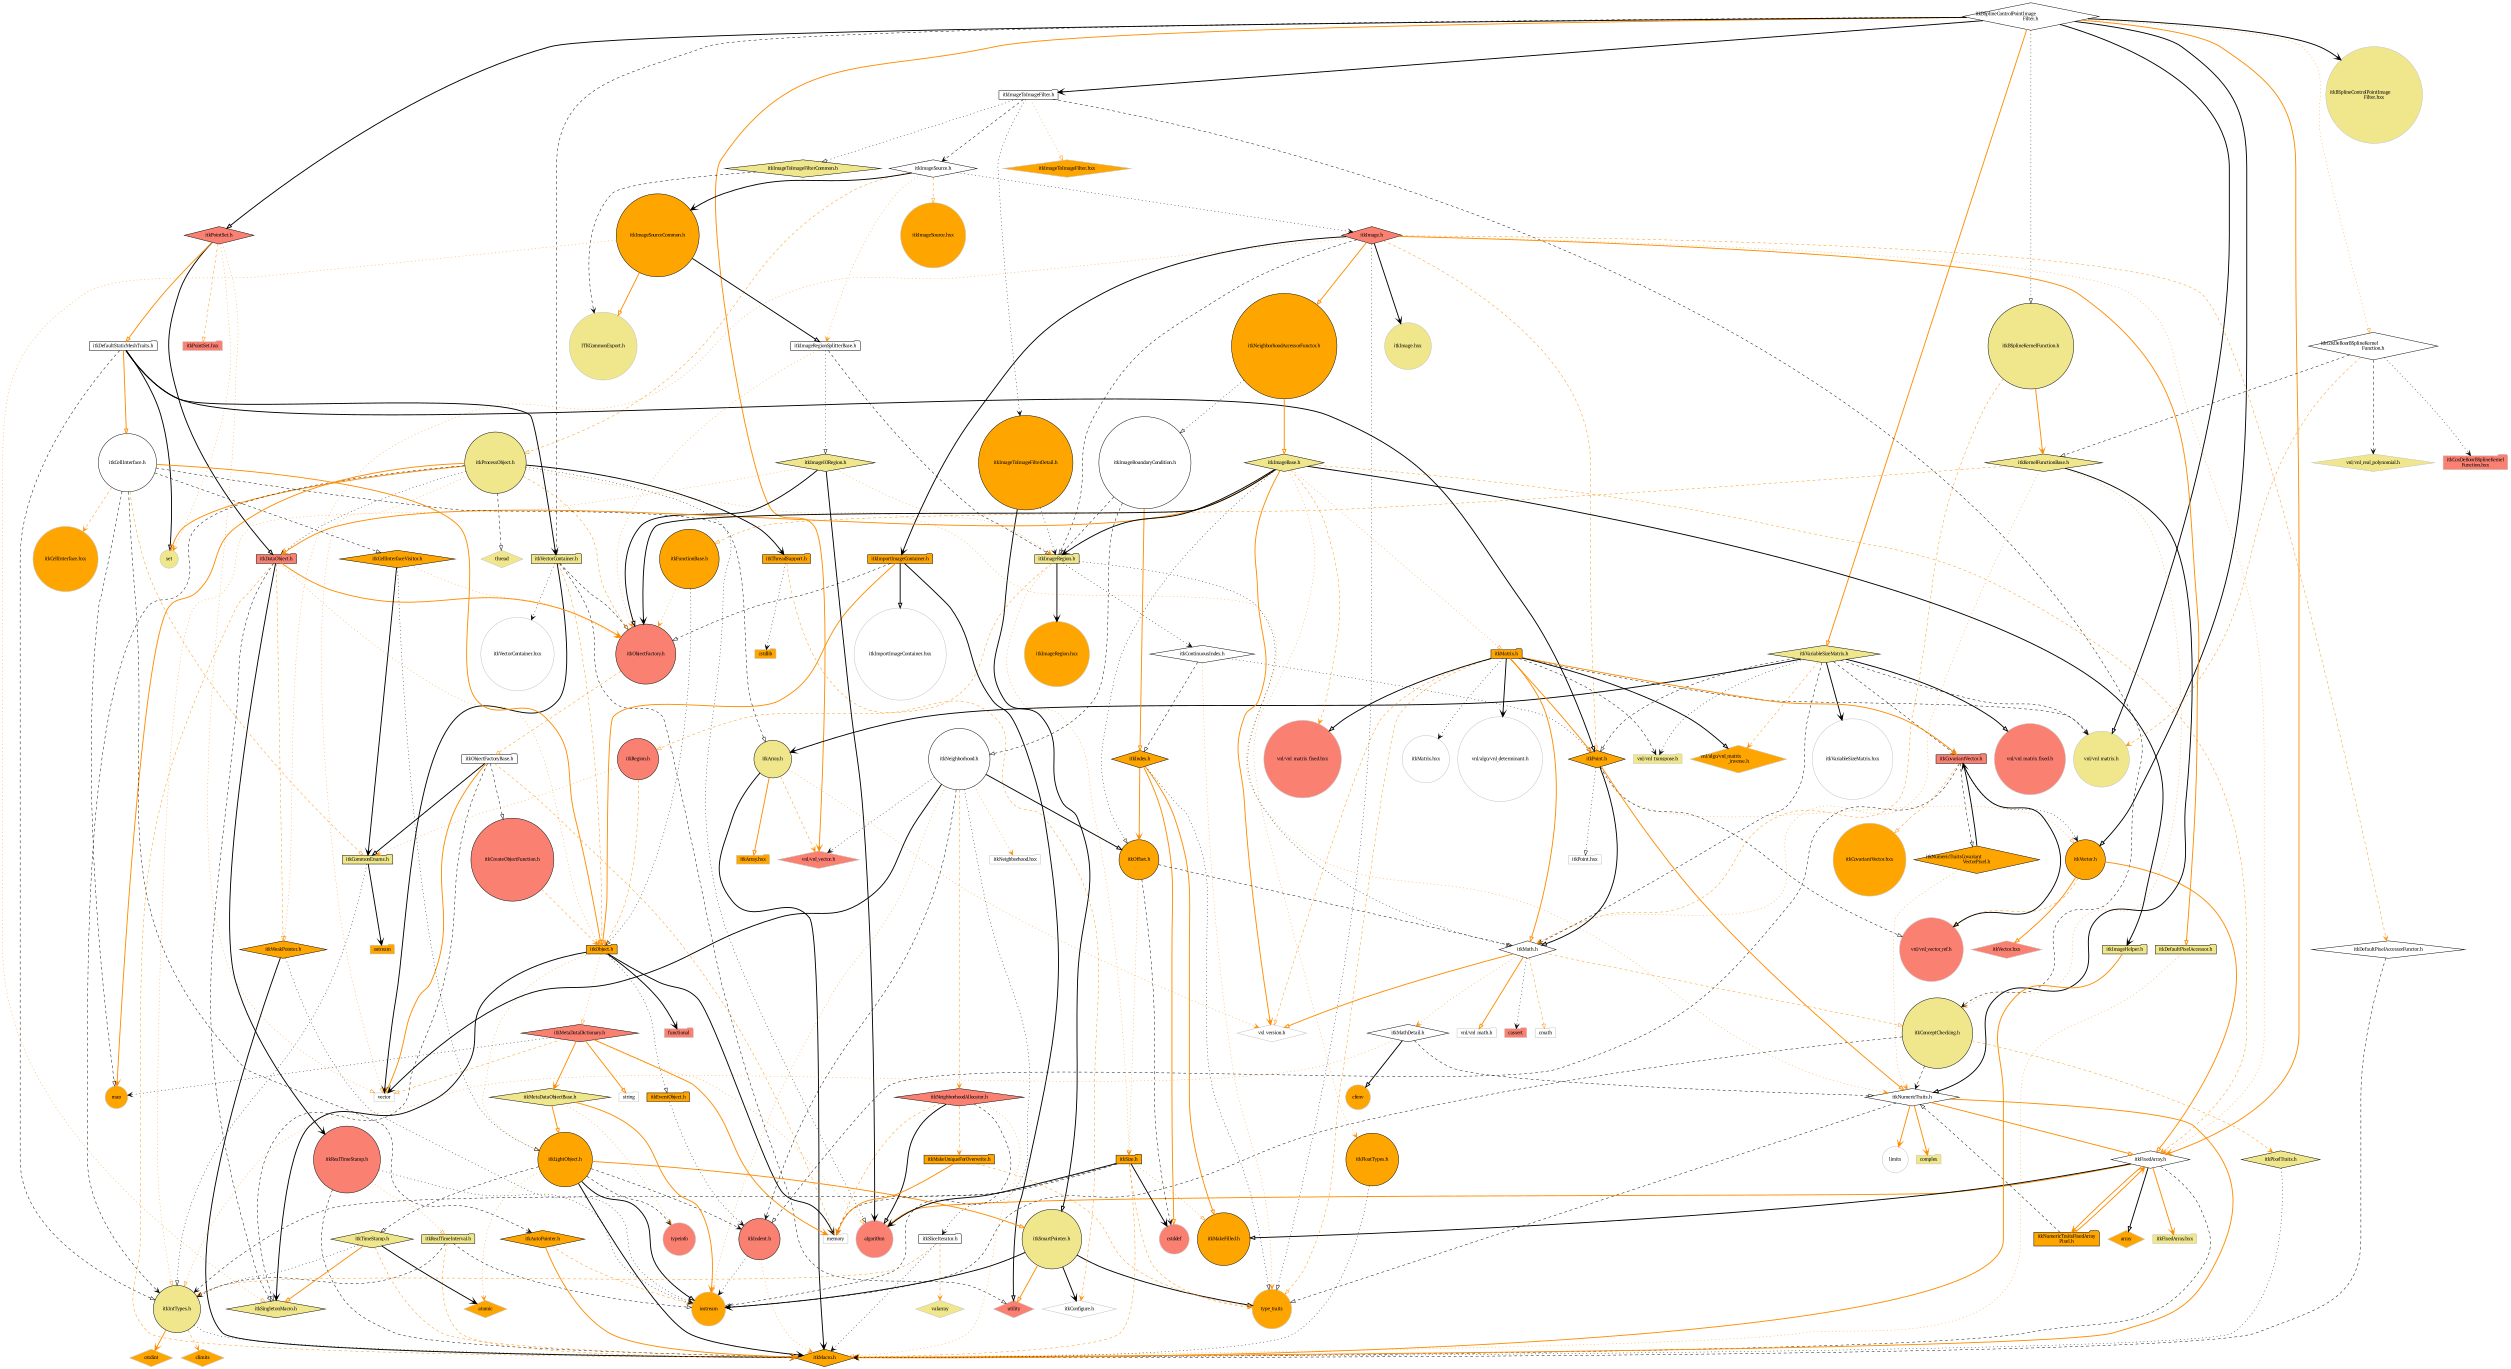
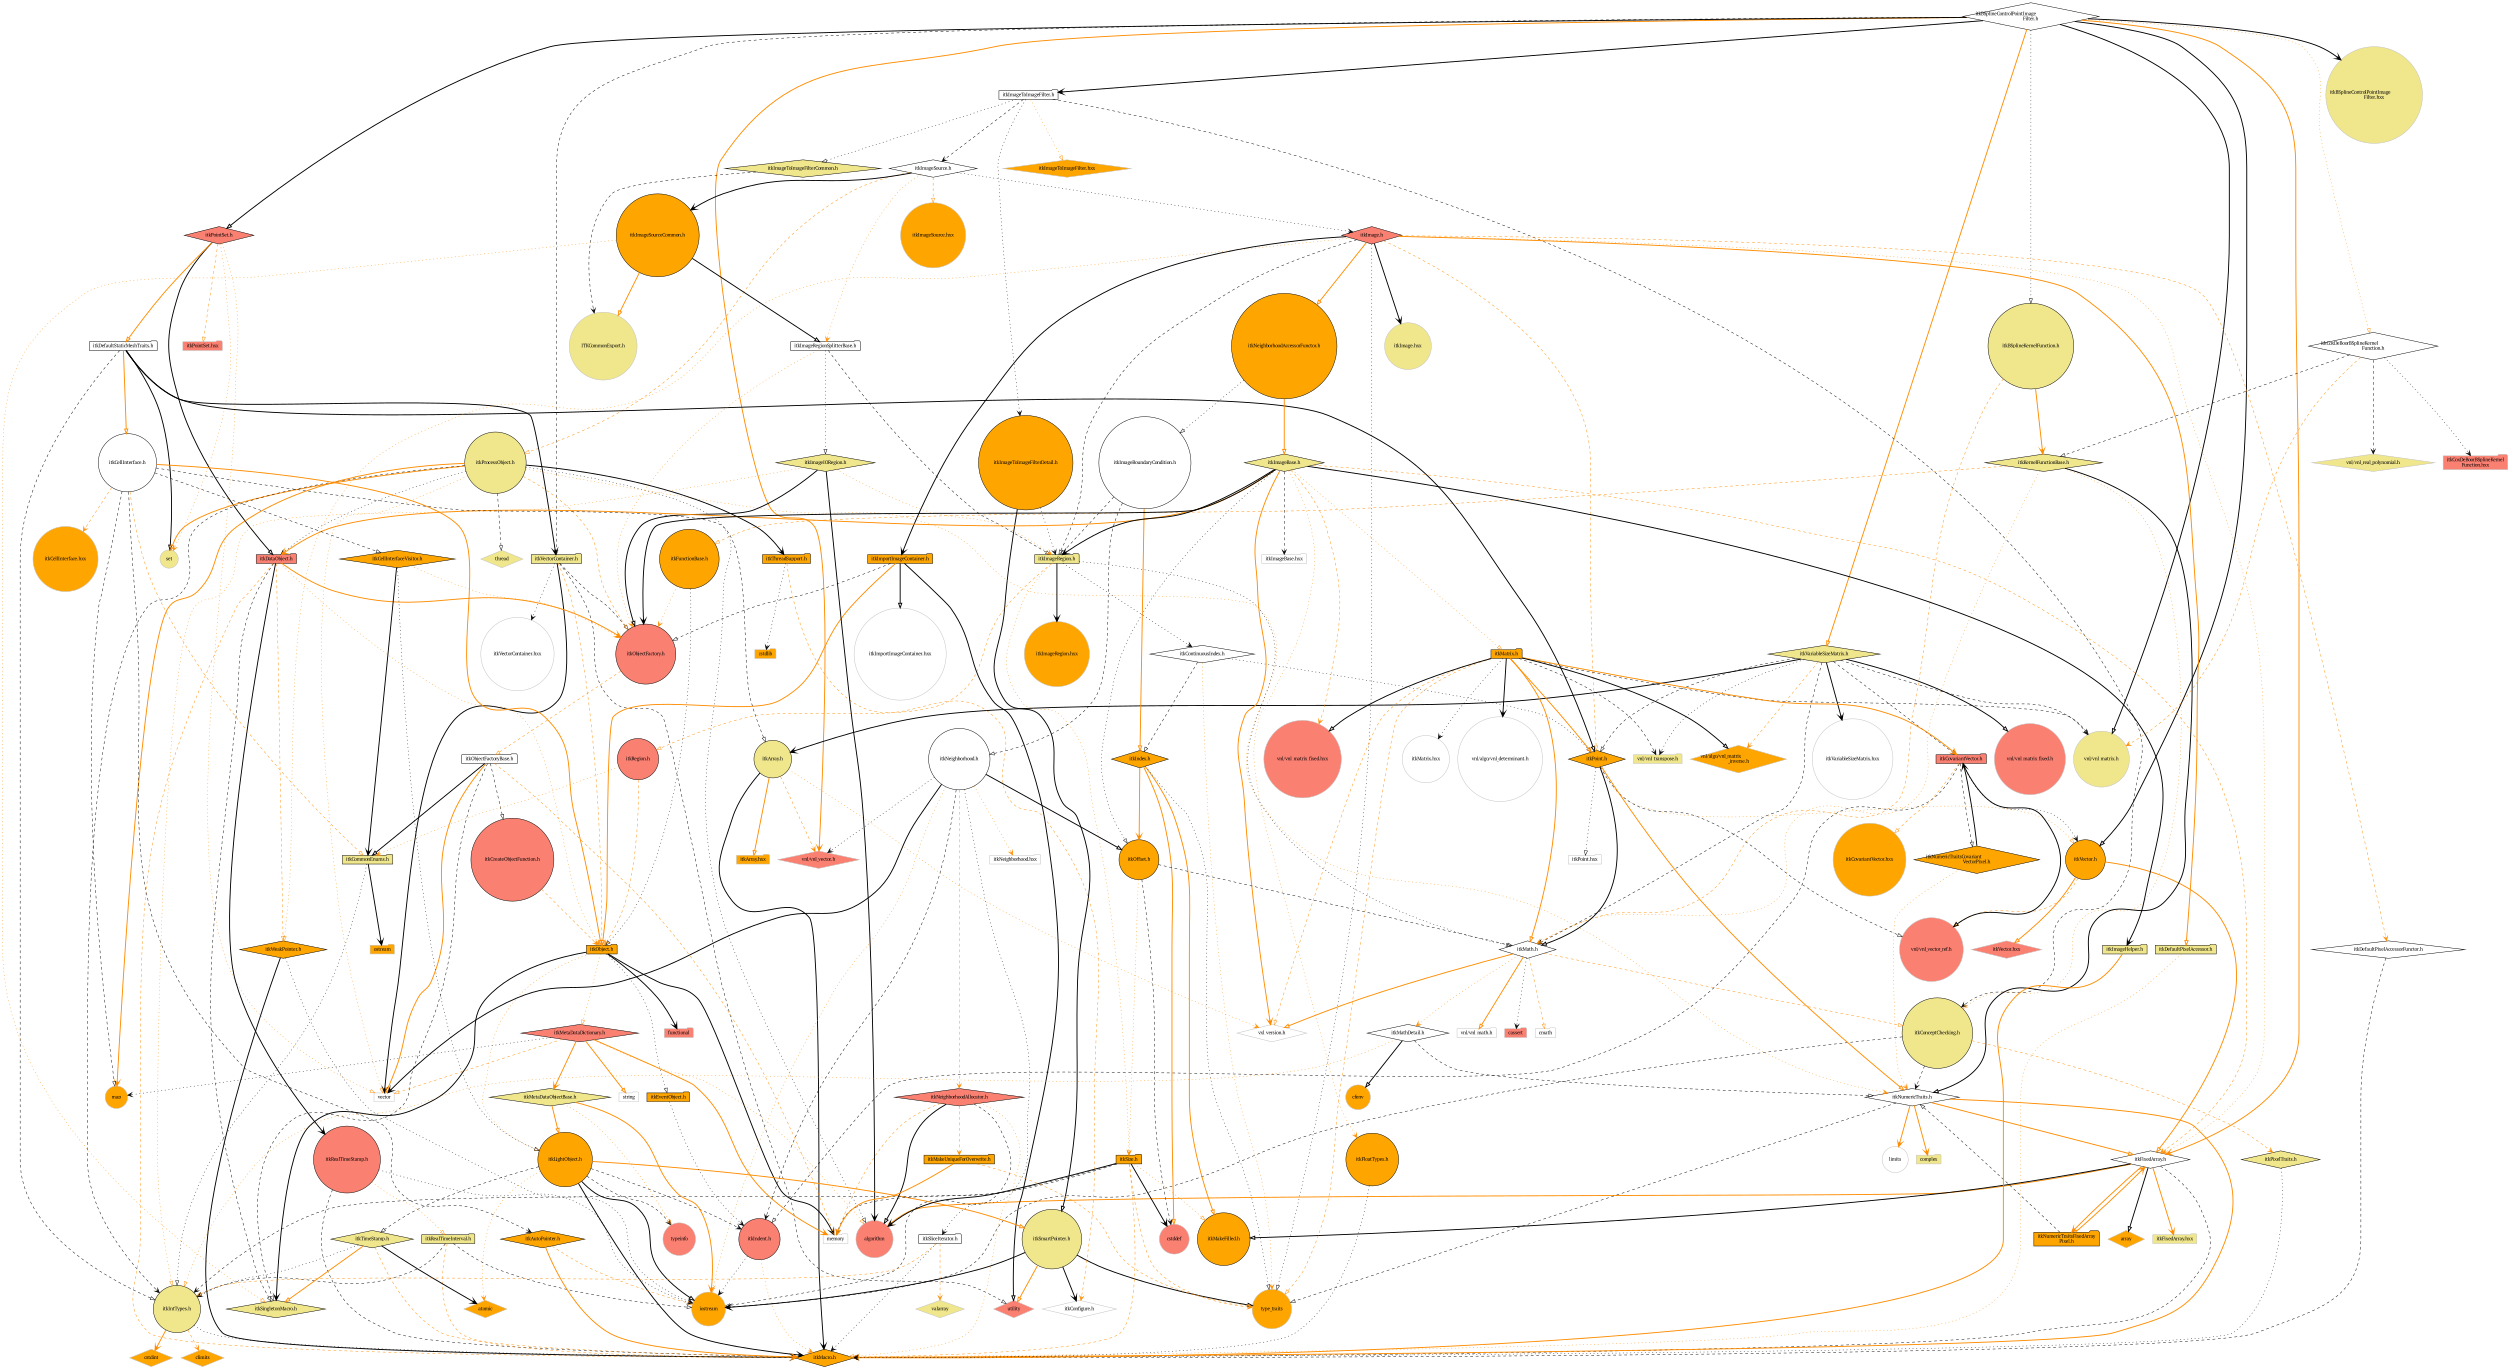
node "itkImageBase.hxx": added
